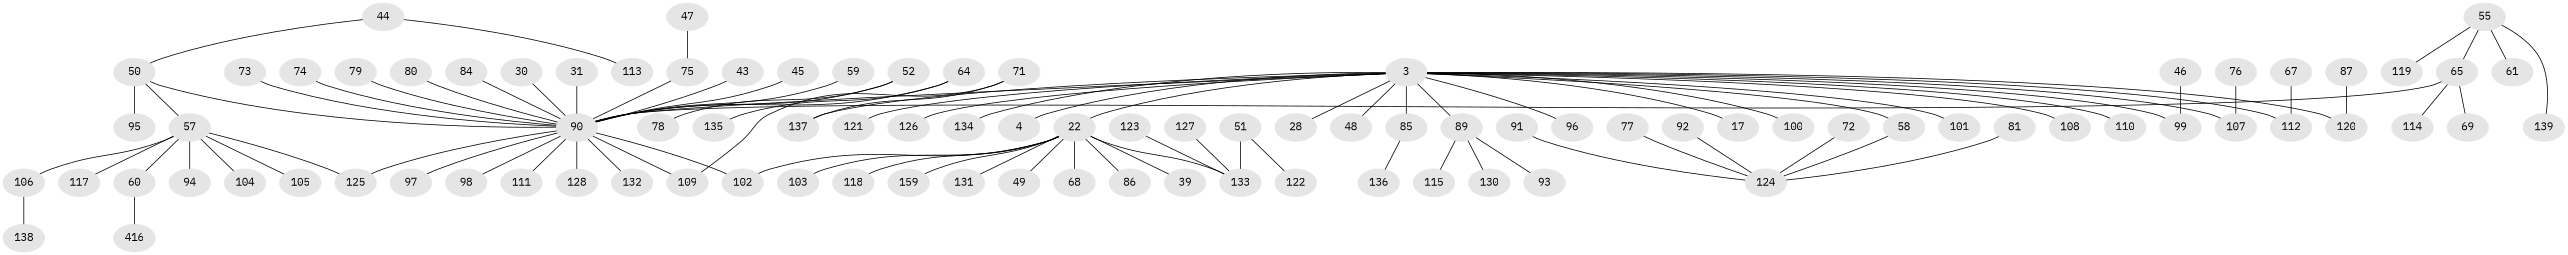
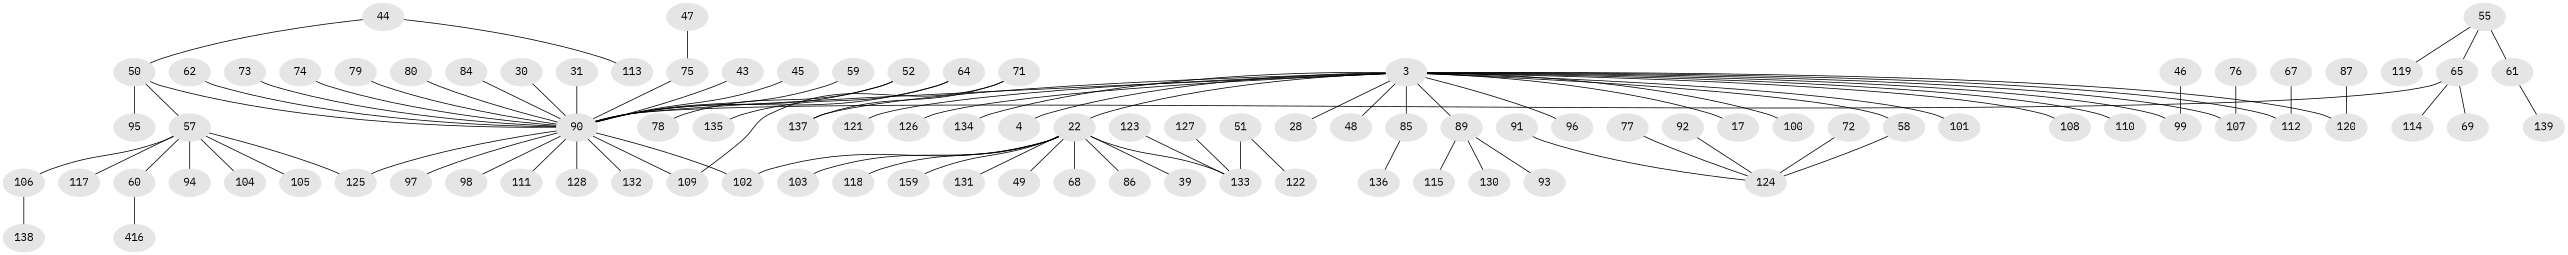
edge "55" -- "139": now "61" -- "139"
node "62": added
node "81": removed
